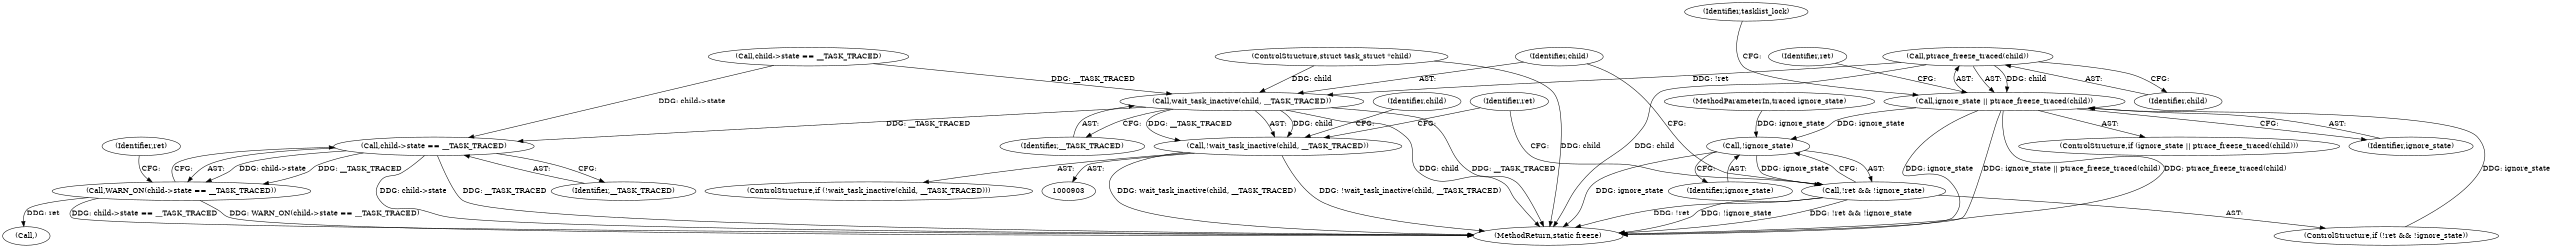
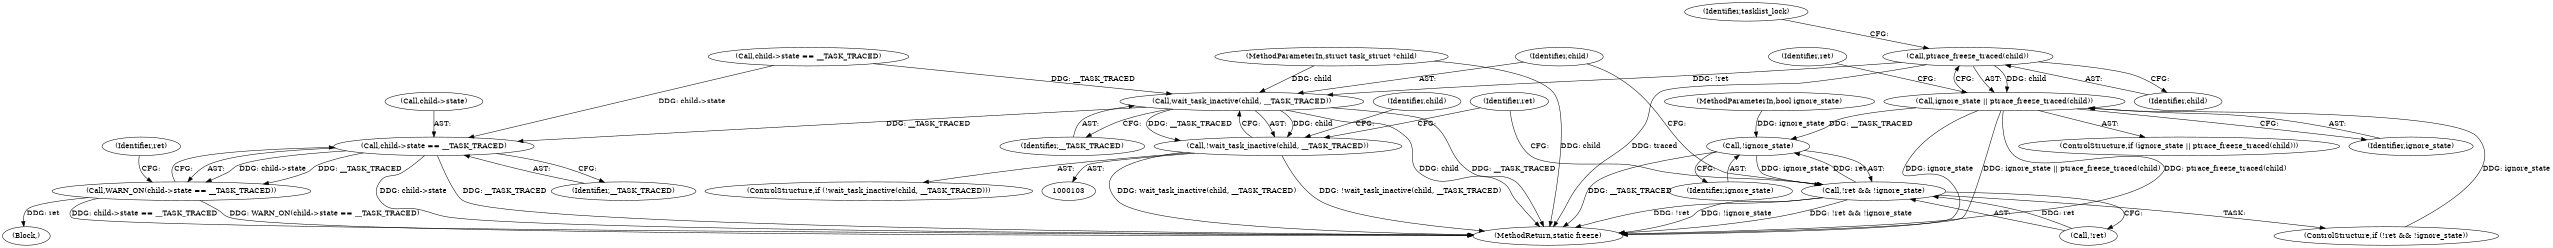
node "(ControlStructure,struct task_struct *child)": label "(ControlStructure,struct task_struct *child)" -> "(MethodParameterIn,struct task_struct *child)"
edge "(Call,ignore_state || ptrace_freeze_traced(child))" -> "(Call,ptrace_freeze_traced(child))": label "AST: " -> "CFG: "
edge "(Identifier,tasklist_lock)" -> "(Call,ignore_state || ptrace_freeze_traced(child))": now "(Identifier,tasklist_lock)" -> "(Call,ptrace_freeze_traced(child))"
node "(Call,child->state)": added
node "(MethodParameterIn,traced ignore_state)": label "(MethodParameterIn,traced ignore_state)" -> "(MethodParameterIn,bool ignore_state)"
edge "(Call,ignore_state || ptrace_freeze_traced(child))" -> "(Call,!ignore_state)": label "DDG: ignore_state" -> "DDG: __TASK_TRACED"
edge "(Call,!wait_task_inactive(child, __TASK_TRACED))" -> "(Call,wait_task_inactive(child, __TASK_TRACED))": added, label "CFG:"
edge "(Call,ptrace_freeze_traced(child))" -> "(MethodReturn,static freeze)": label "DDG: child" -> "DDG: traced"
edge "(Call,!ret && !ignore_state)" -> "(Call,!ignore_state)": label "CFG: " -> "DDG: ret"
node "1000903": label "1000903" -> "1000103"
edge "(Call,!ignore_state)" -> "(MethodReturn,static freeze)": label "DDG: ignore_state" -> "DDG: __TASK_TRACED"
edge "(Call,!ret && !ignore_state)" -> "(ControlStructure,if (!ret && !ignore_state))": label "AST: " -> "TASK: "
node "(Call,)": label "(Call,)" -> "(Block,)"
node "(Call,!ret)": added
